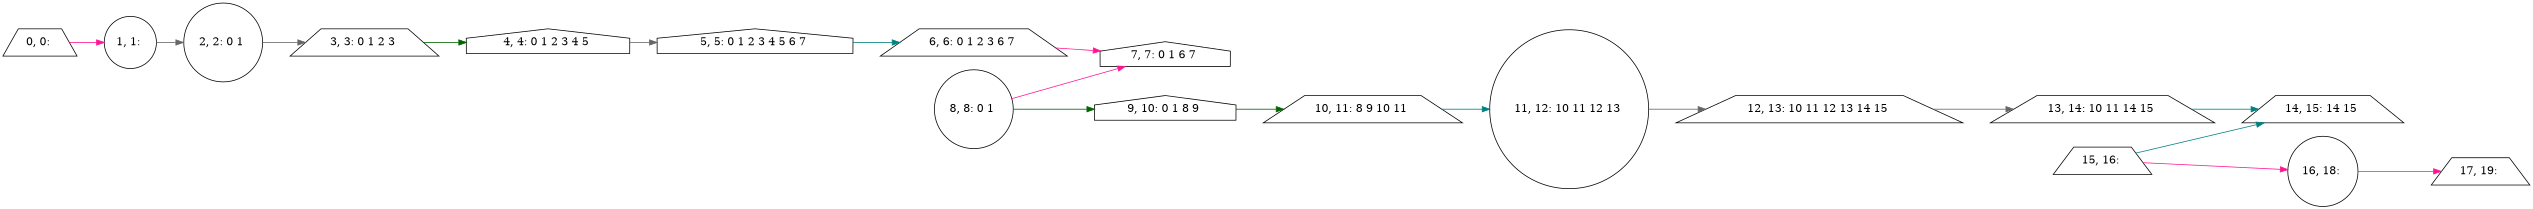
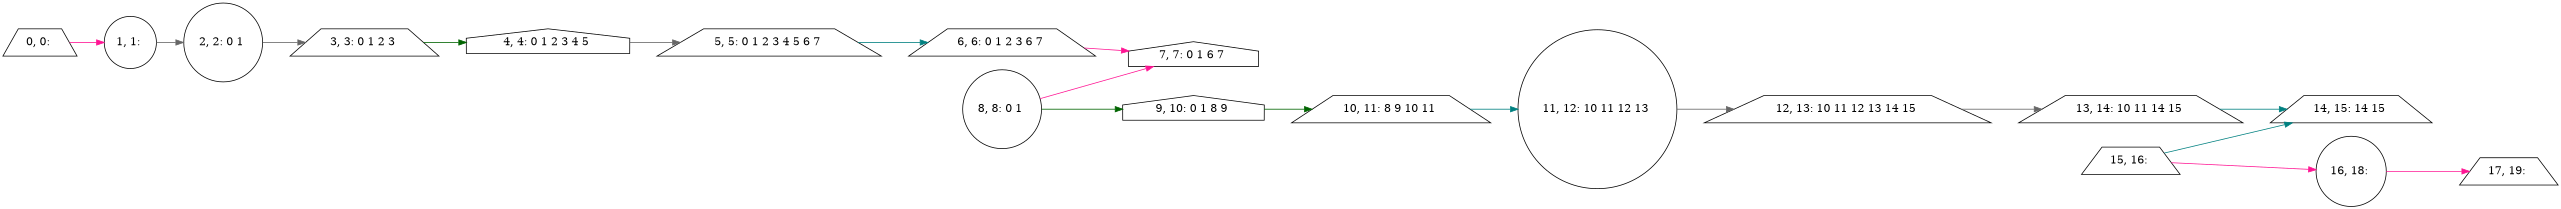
node "5, 5: 0 1 2 3 4 5 6 7": shape house -> trapezium
